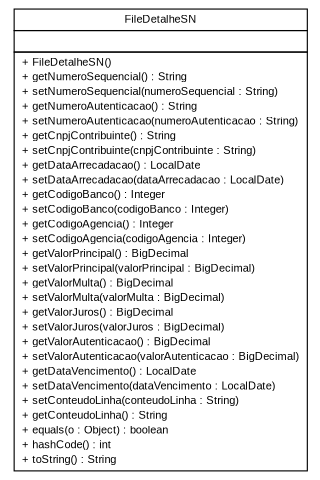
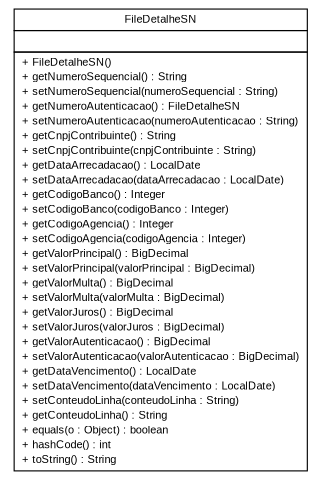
node "FileDetalheSN": text "+ getNumeroAutenticacao() : String" -> "+ getNumeroAutenticacao() : FileDetalheSN"
